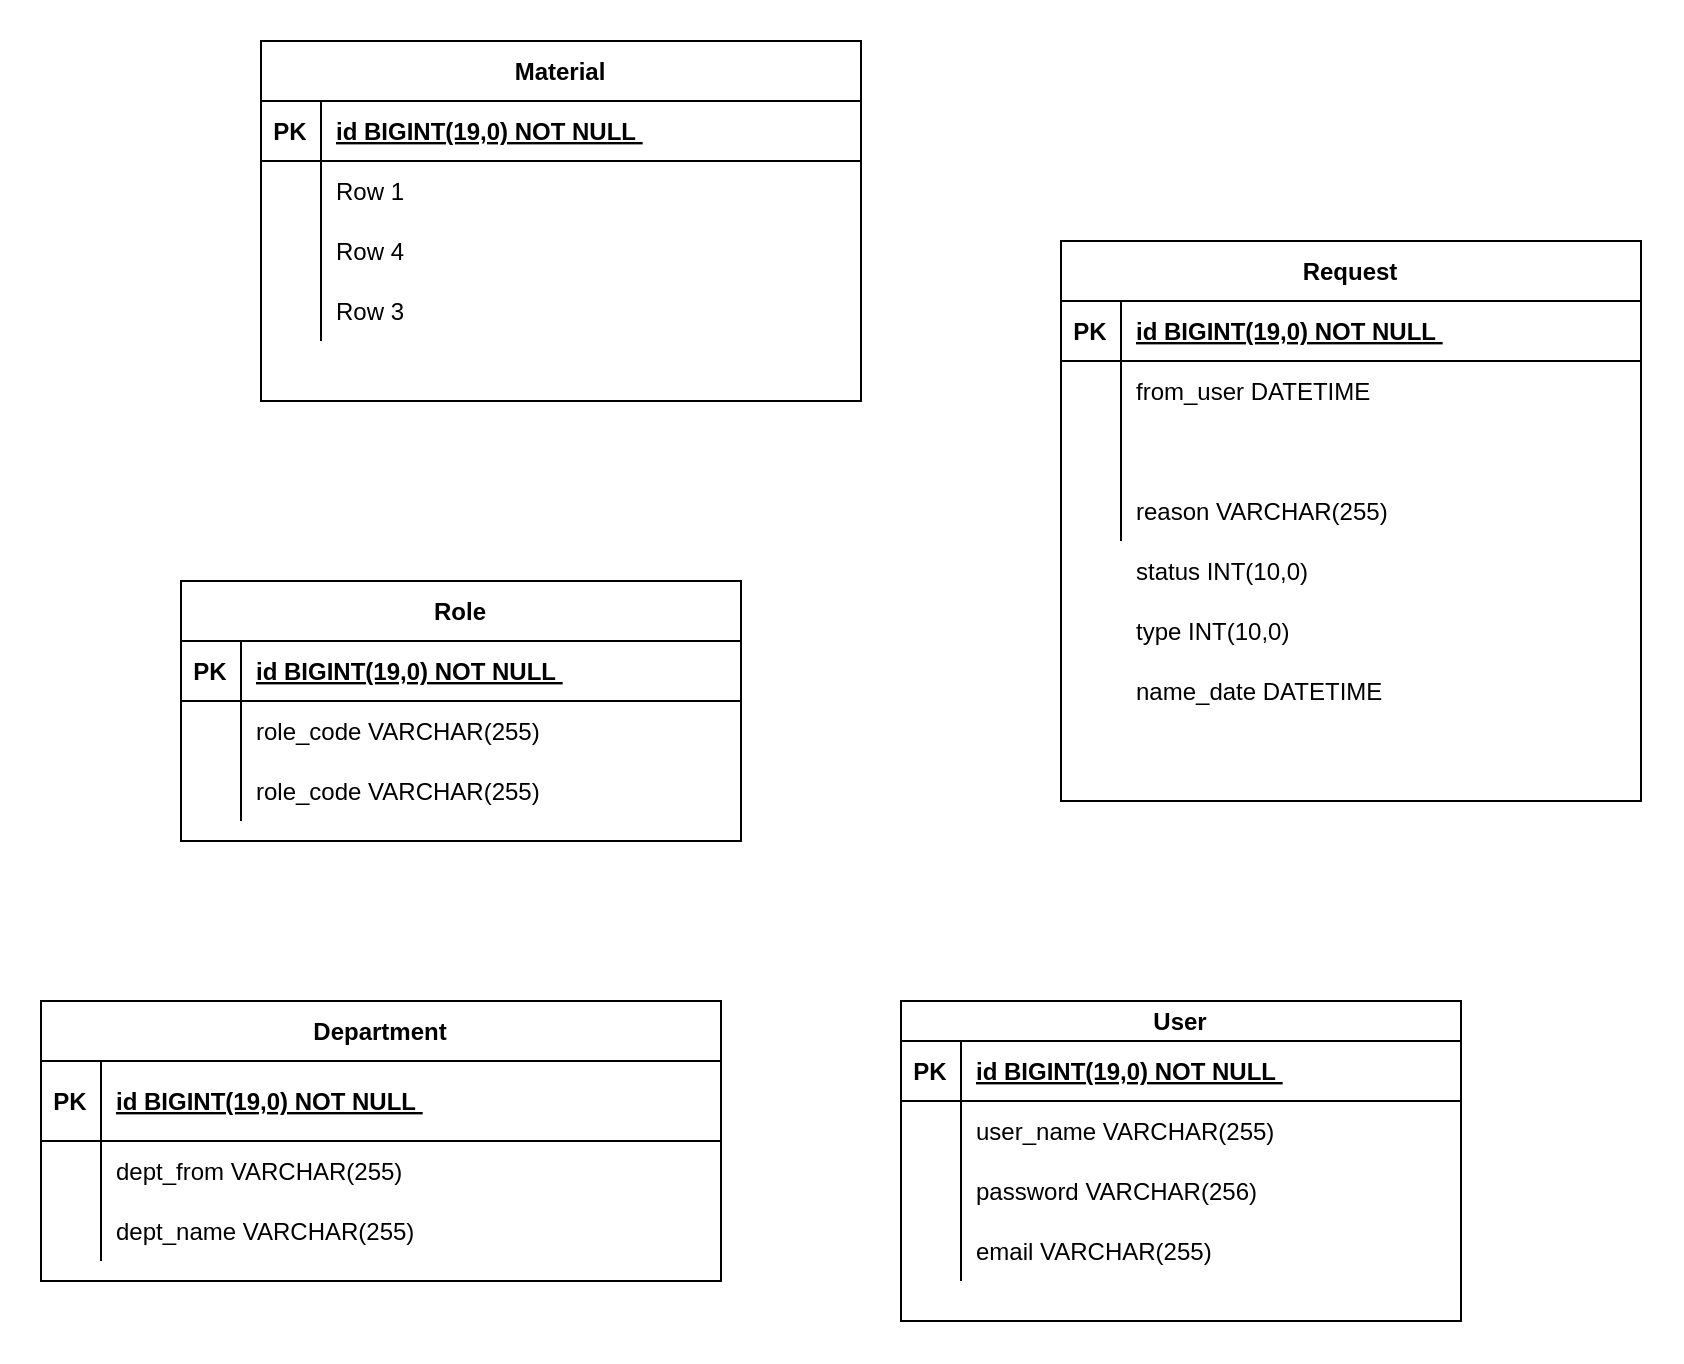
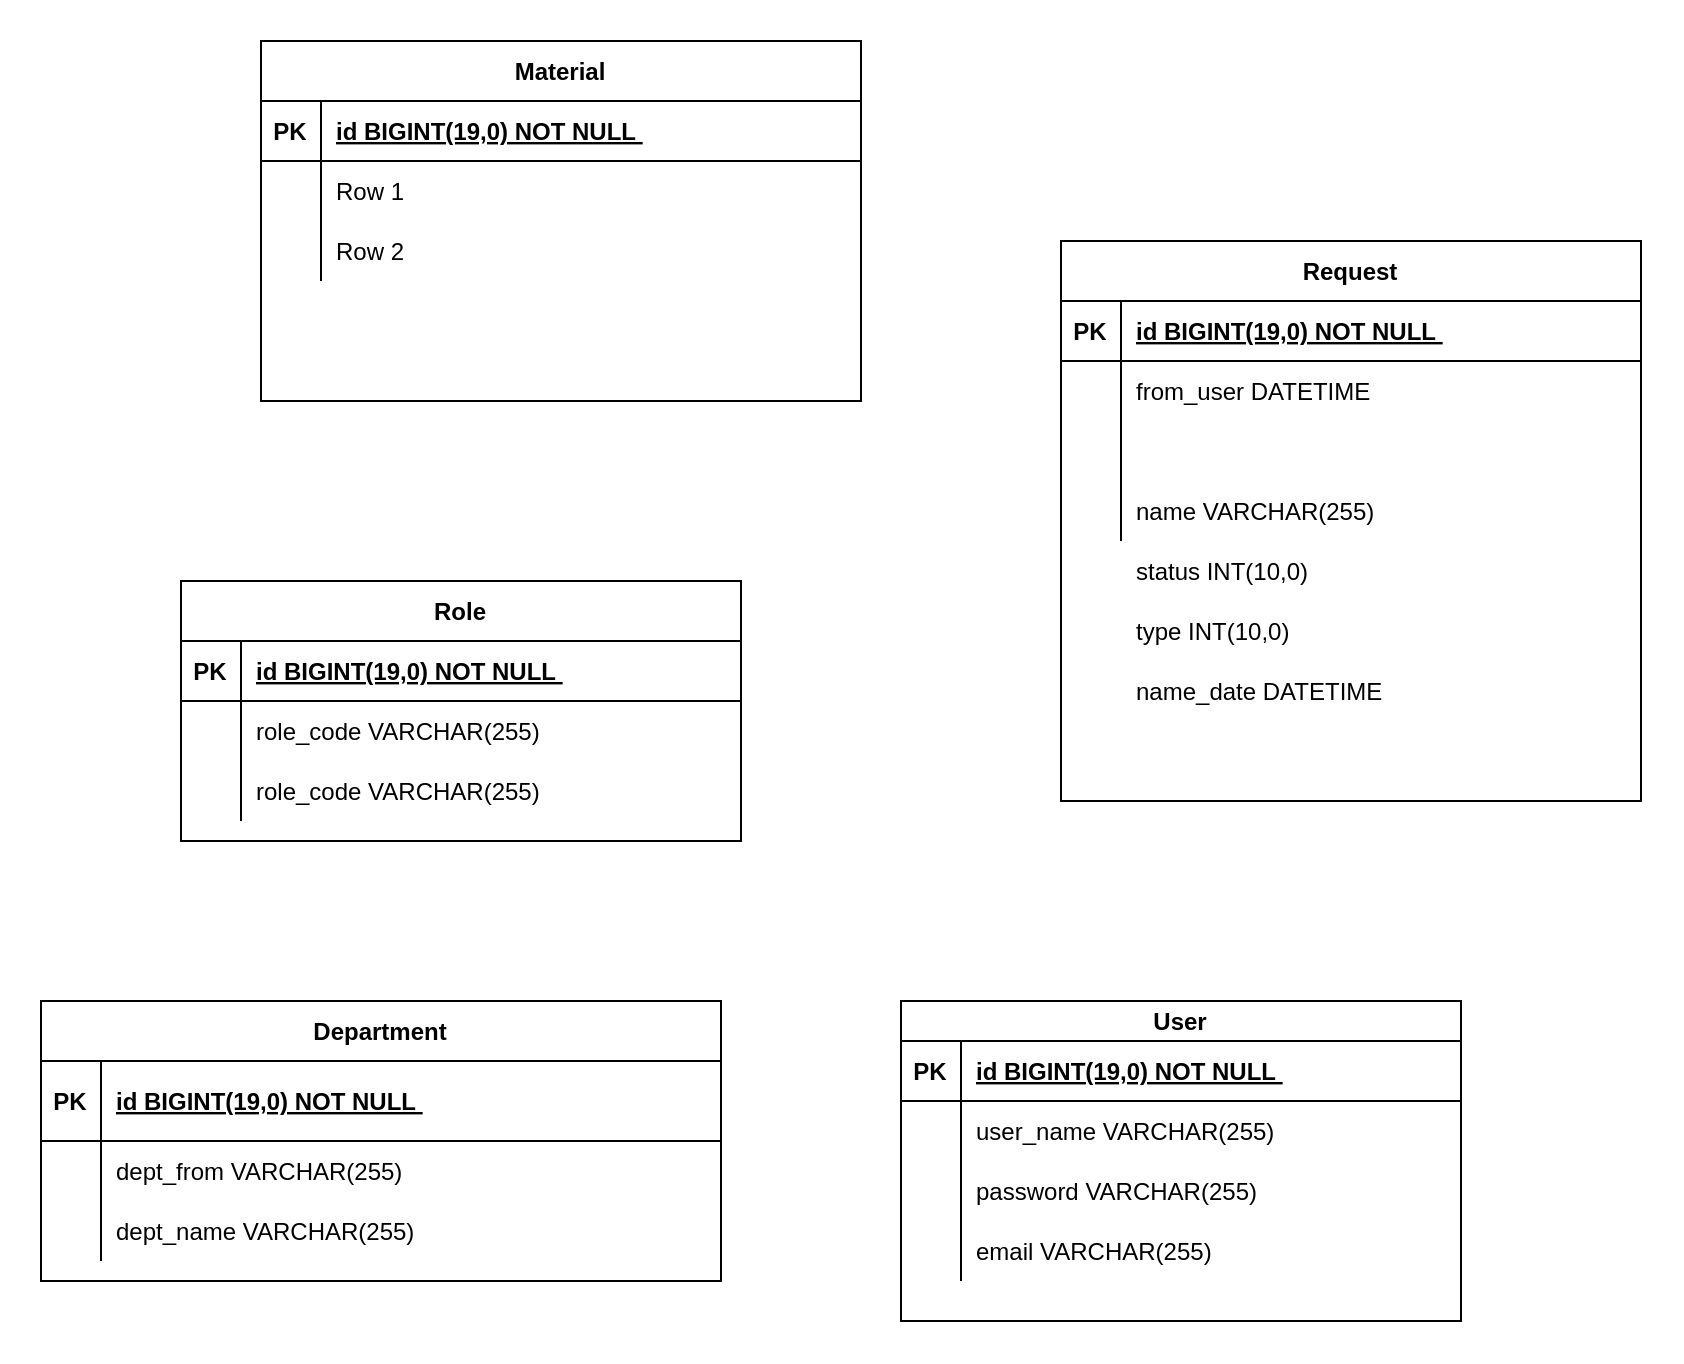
node "Row 4": label "Row 4" -> "Row 2"
node "Row 3": removed
node "reason VARCHAR(255)": label "reason VARCHAR(255)" -> "name VARCHAR(255)"
node "password VARCHAR(256)": label "password VARCHAR(256)" -> "password VARCHAR(255)"
